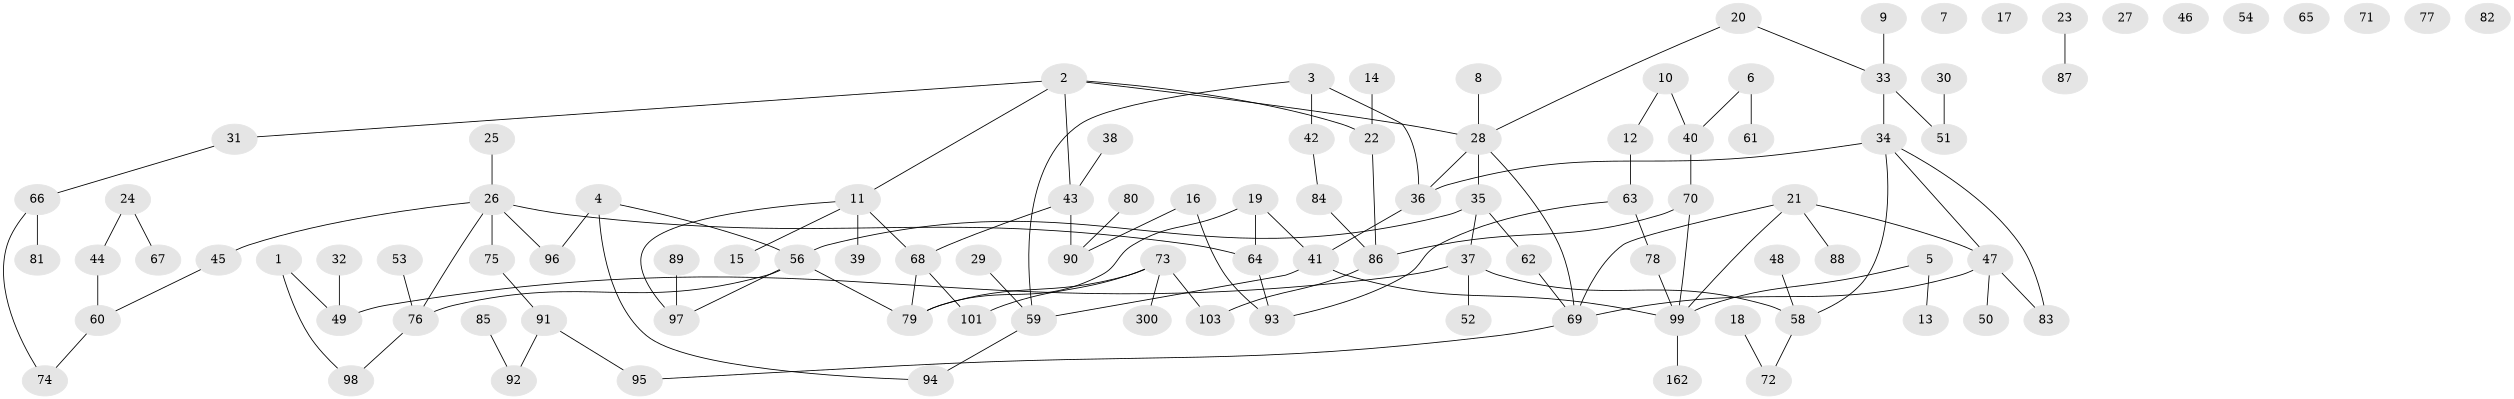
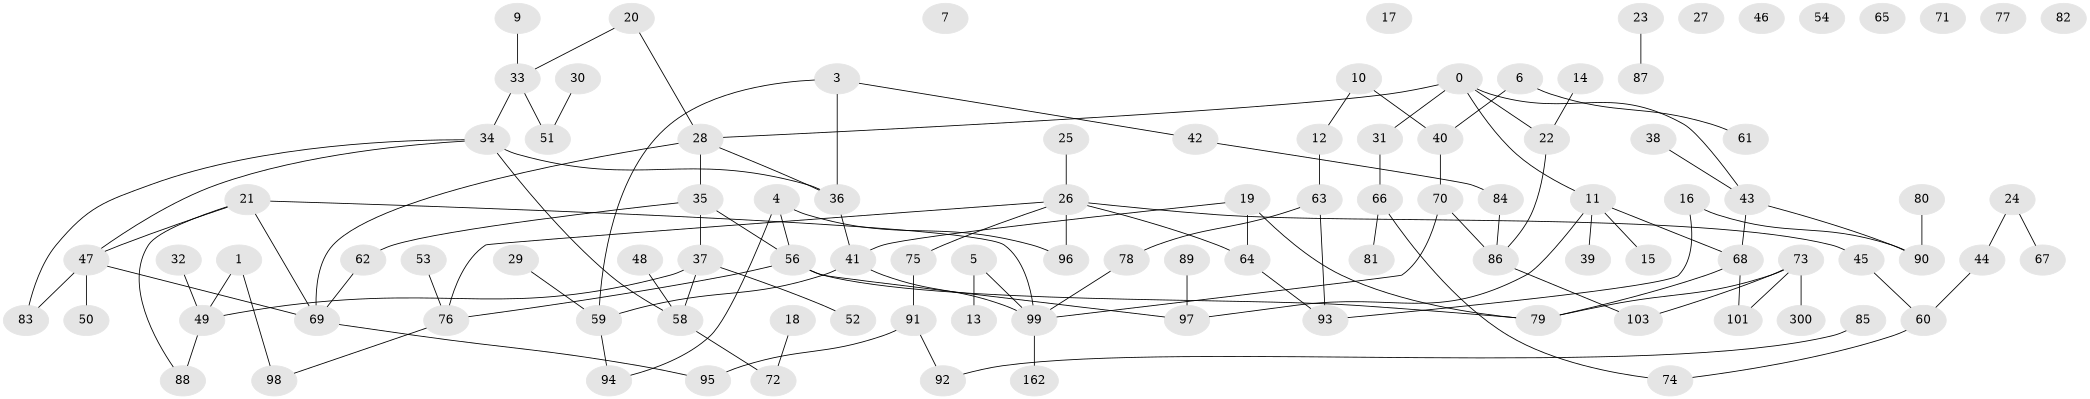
node "2": label "2" -> "0"
node "8": removed
edge "49" -- "88": added
